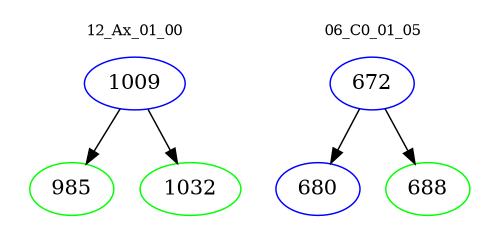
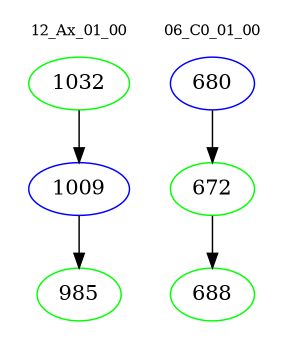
cluster "06_C0_01_05": label "06_C0_01_05" -> "06_C0_01_00"
node "672": color blue -> green
edge "672" -> "680": reversed
edge "1009" -> "1032": reversed
